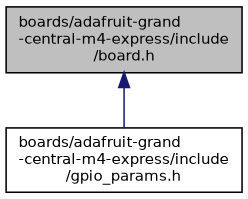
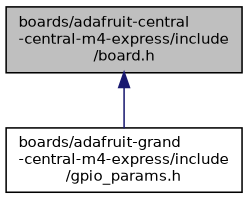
node "boards/adafruit-grand -central-m4-express/include /board.h": label "boards/adafruit-grand -central-m4-express/include /board.h" -> "boards/adafruit-central -central-m4-express/include /board.h"
